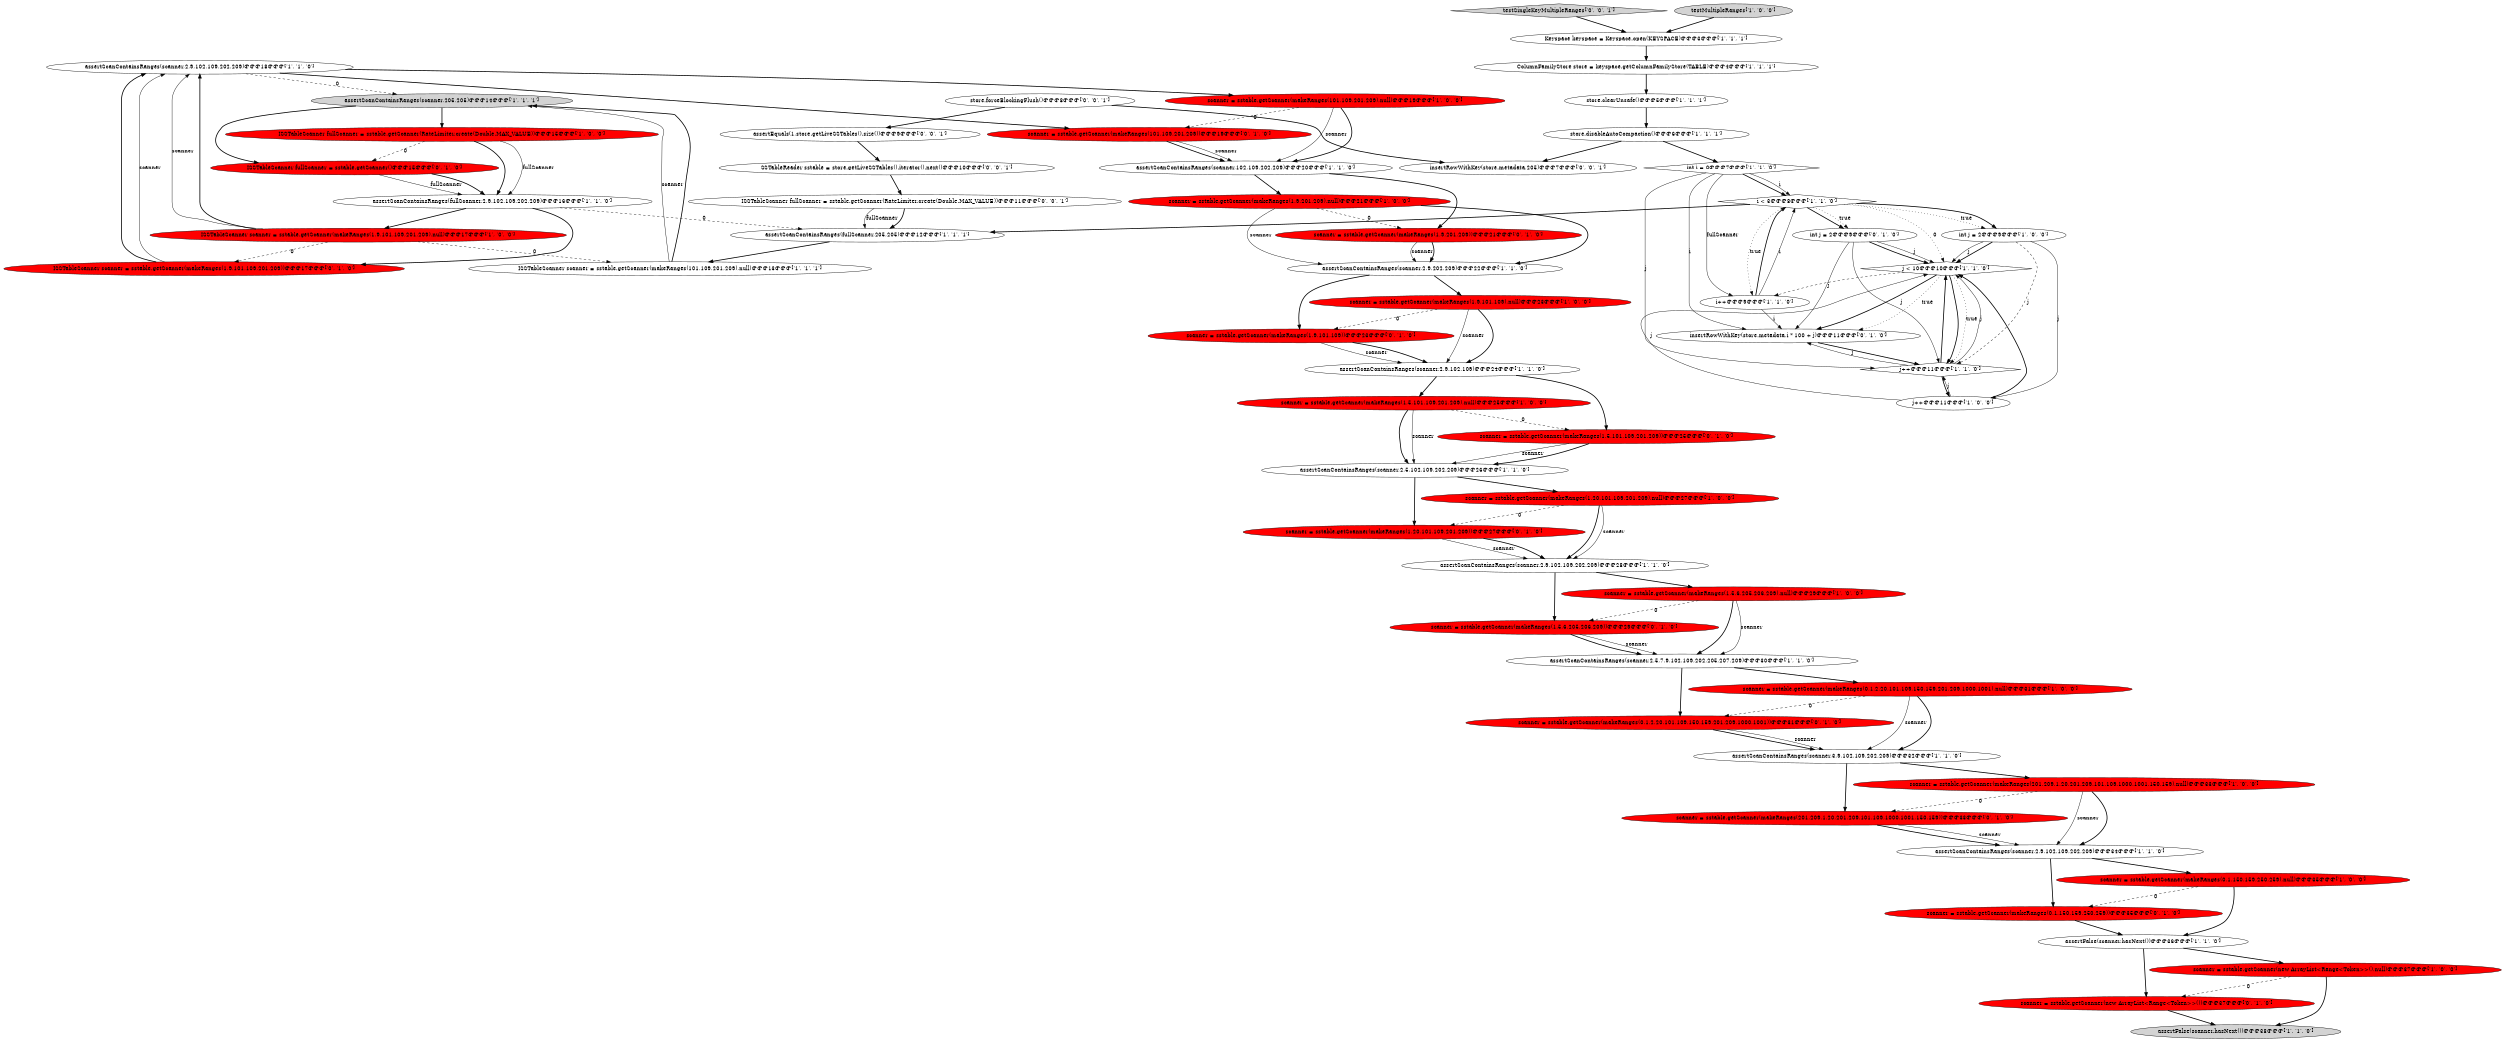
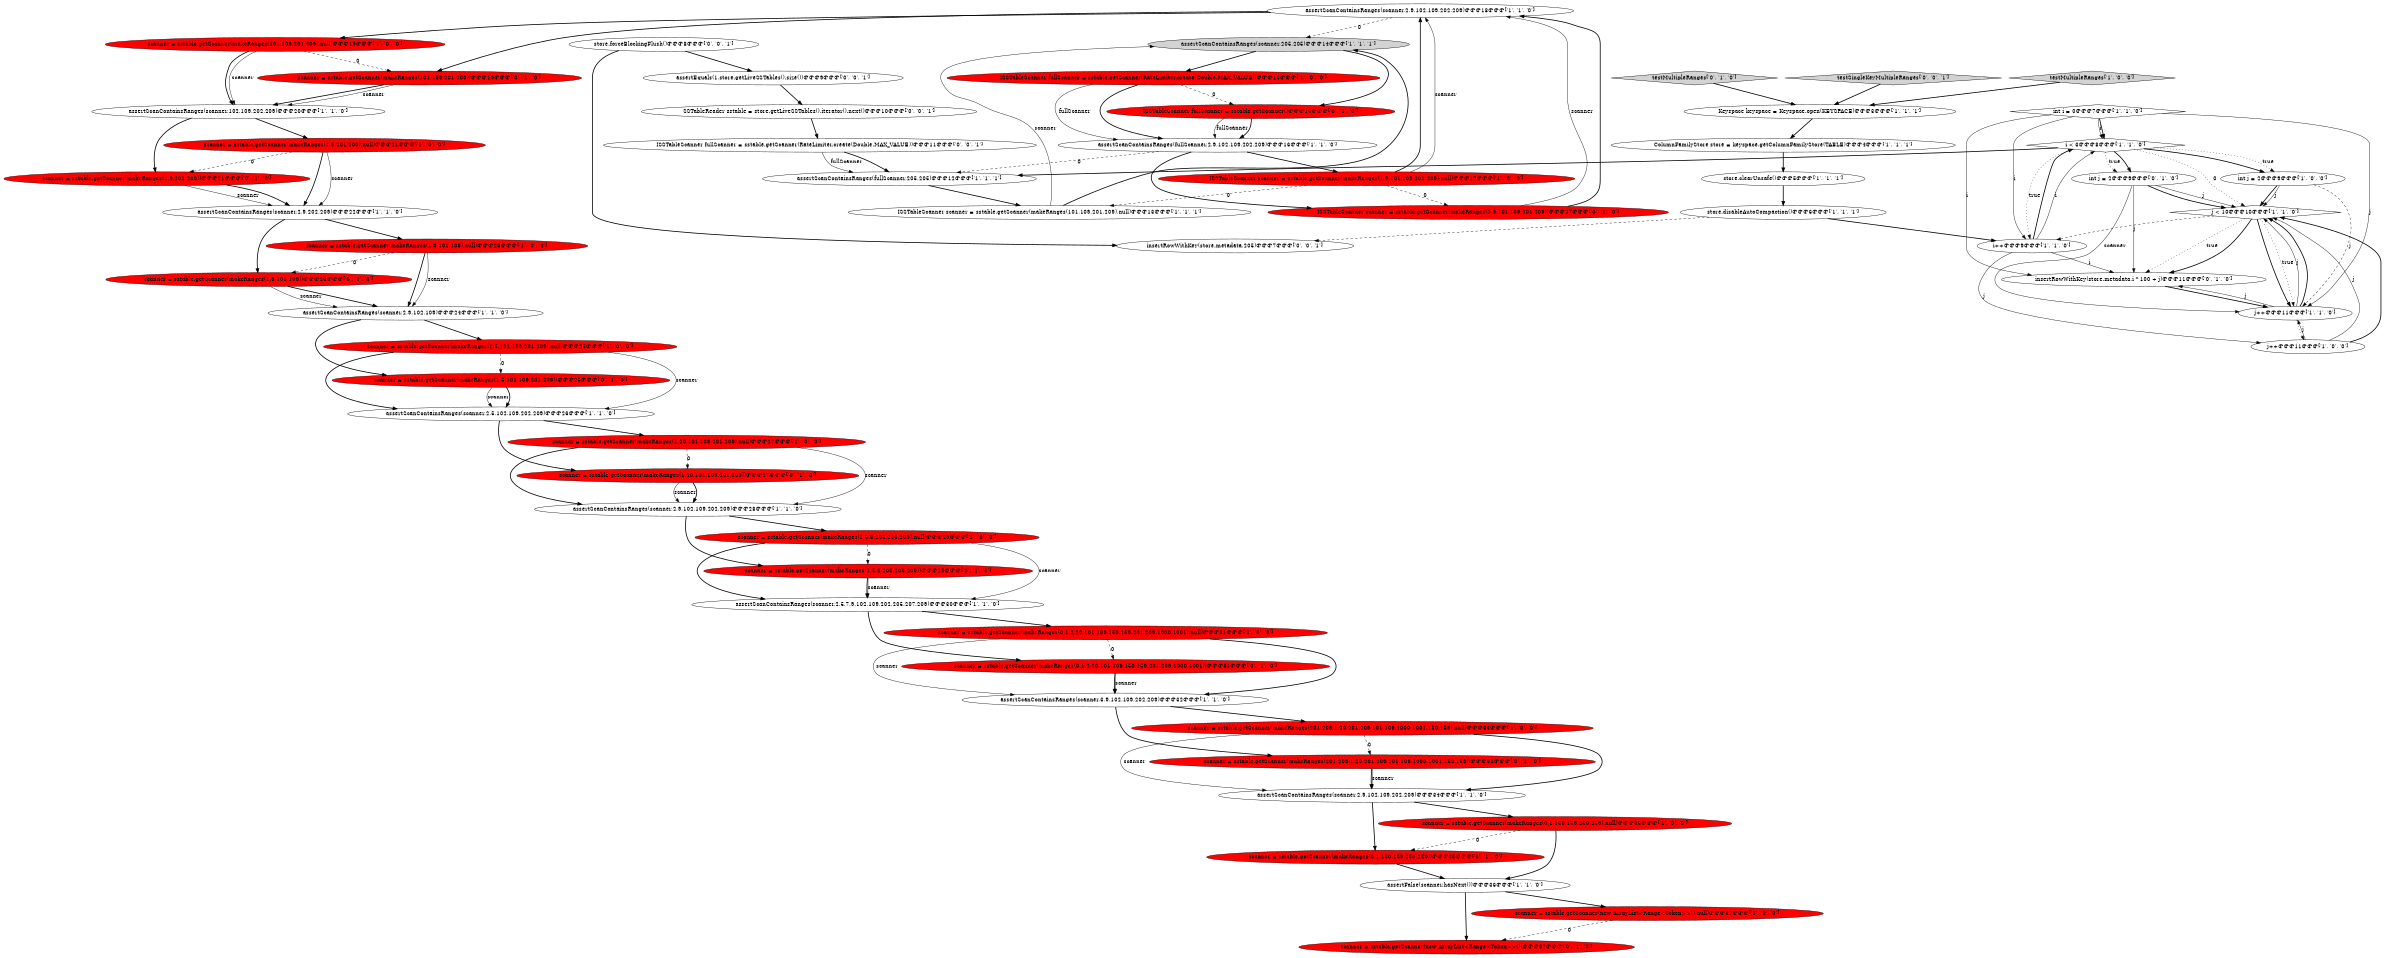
node "testMultipleRanges['1', '0', '0']": shape ellipse -> diamond
node "testMultipleRanges['0', '1', '0']": added
edge "store.disableAutoCompaction()@@@6@@@['1', '1', '1']" -> "insertRowWithKey(store.metadata,205)@@@7@@@['0', '0', '1']": style bold -> dashed
edge "store.disableAutoCompaction()@@@6@@@['1', '1', '1']" -> "int i = 0@@@7@@@['1', '1', '0']": now "store.disableAutoCompaction()@@@6@@@['1', '1', '1']" -> "i++@@@9@@@['1', '1', '0']"
edge "int i = 0@@@7@@@['1', '1', '0']" -> "i++@@@9@@@['1', '1', '0']": label "fullScanner" -> "i"
edge "int j = 2@@@9@@@['0', '1', '0']" -> "j++@@@11@@@['1', '1', '0']": label "j" -> "scanner"
edge "int j = 2@@@9@@@['1', '0', '0']" -> "j++@@@11@@@['1', '0', '0']": now "i++@@@9@@@['1', '1', '0']" -> "j++@@@11@@@['1', '0', '0']"
node "j++@@@11@@@['1', '1', '0']": shape diamond -> ellipse
edge "j++@@@11@@@['1', '1', '0']" -> "j++@@@11@@@['1', '0', '0']": style bold -> dotted
node "assertFalse(scanner.hasNext())@@@38@@@['1', '1', '0']": removed
